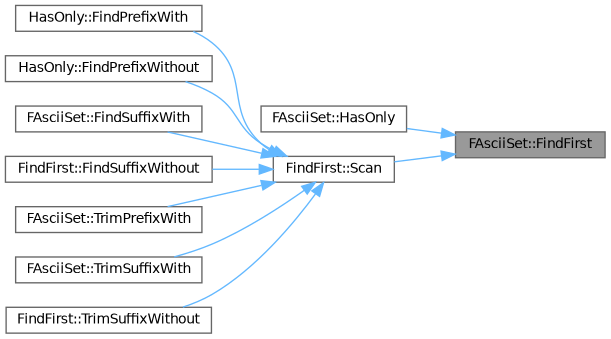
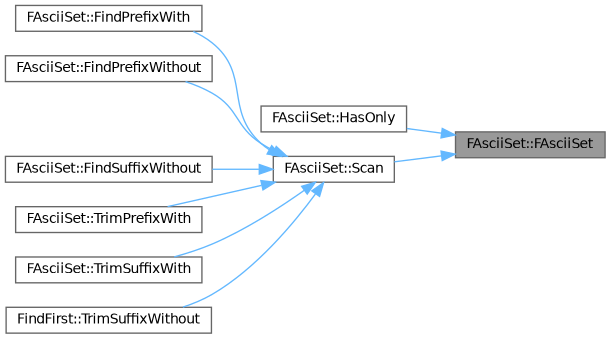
node "HasOnly::FindPrefixWith": label "HasOnly::FindPrefixWith" -> "FAsciiSet::FindPrefixWith"
node "HasOnly::FindPrefixWithout": label "HasOnly::FindPrefixWithout" -> "FAsciiSet::FindPrefixWithout"
node "FAsciiSet::FindSuffixWith": removed
node "FAsciiSet::FindFirst": label "FAsciiSet::FindFirst" -> "FAsciiSet::FAsciiSet"
node "FindFirst::FindSuffixWithout": label "FindFirst::FindSuffixWithout" -> "FAsciiSet::FindSuffixWithout"
node "FindFirst::Scan": label "FindFirst::Scan" -> "FAsciiSet::Scan"
